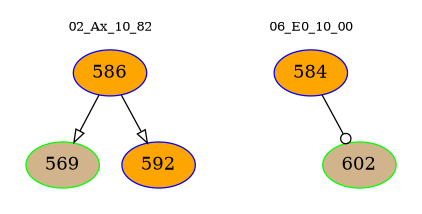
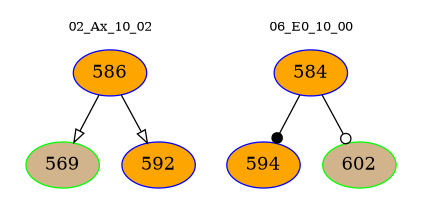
cluster "02_Ax_10_82": label "02_Ax_10_82" -> "02_Ax_10_02"
node "594": added
